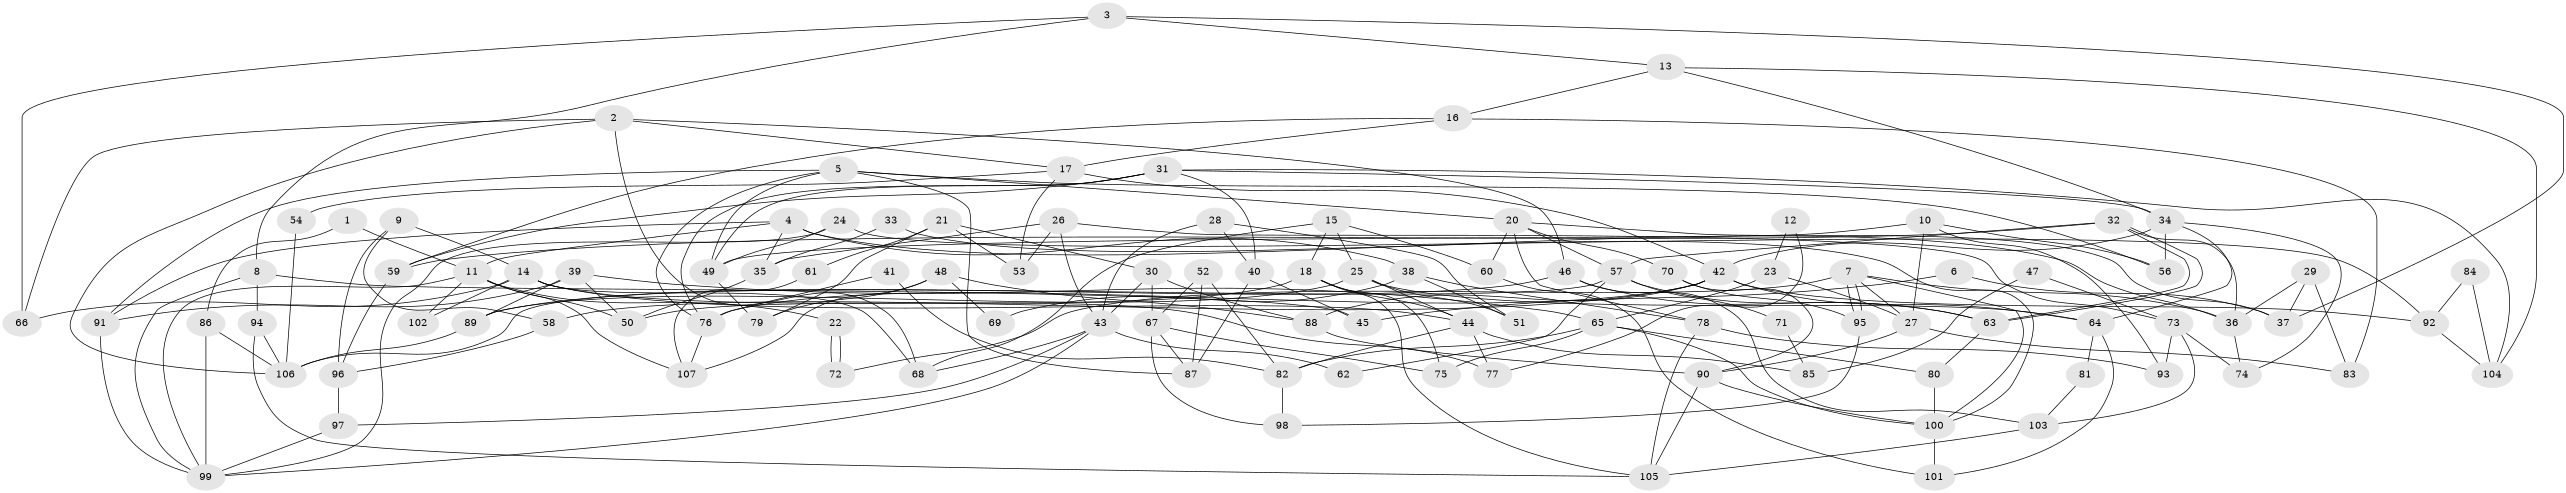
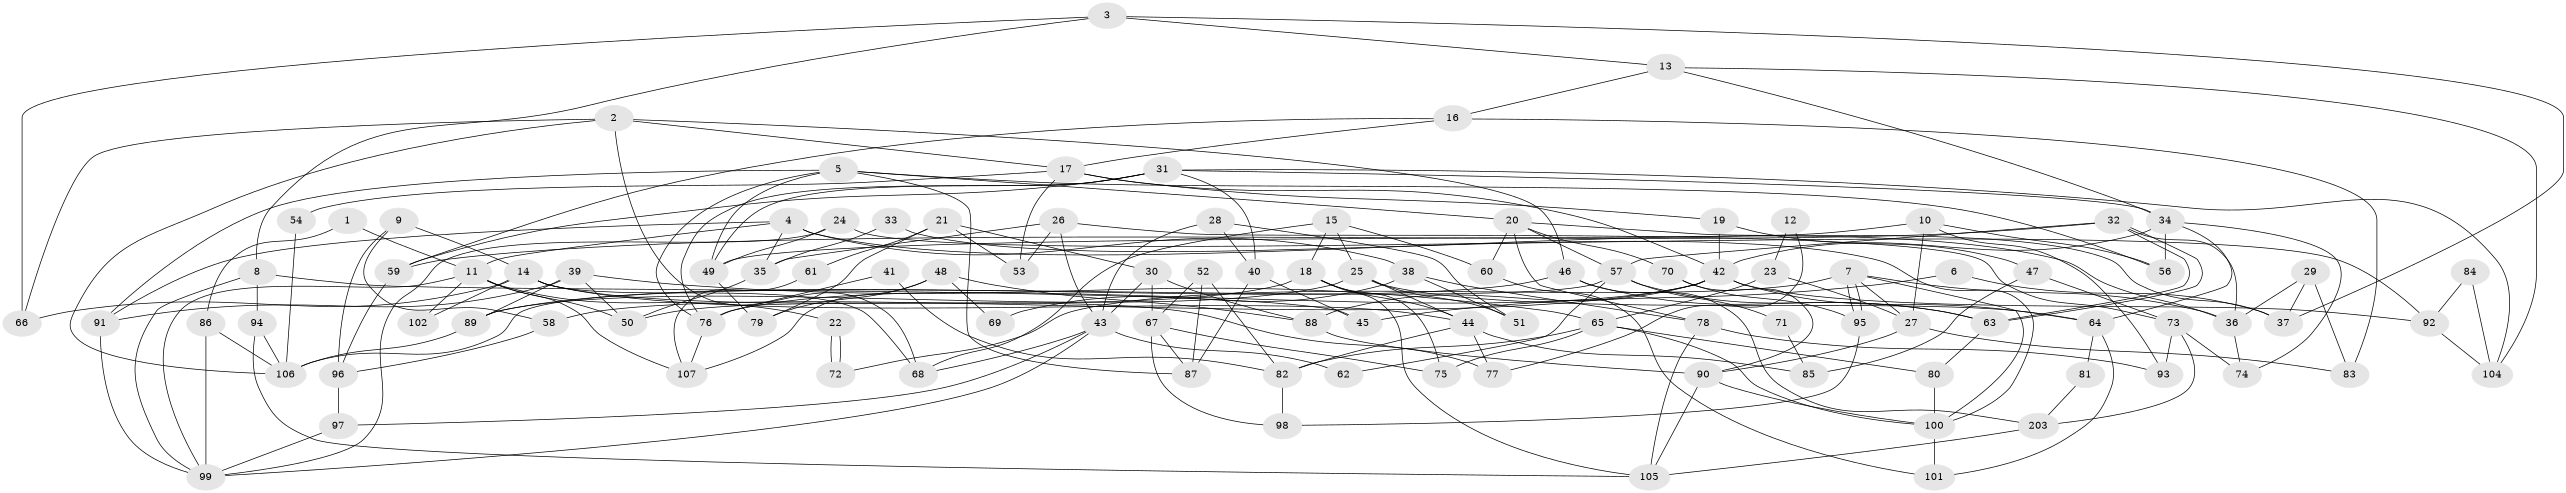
node "19": added
node "103": label "103" -> "203"
